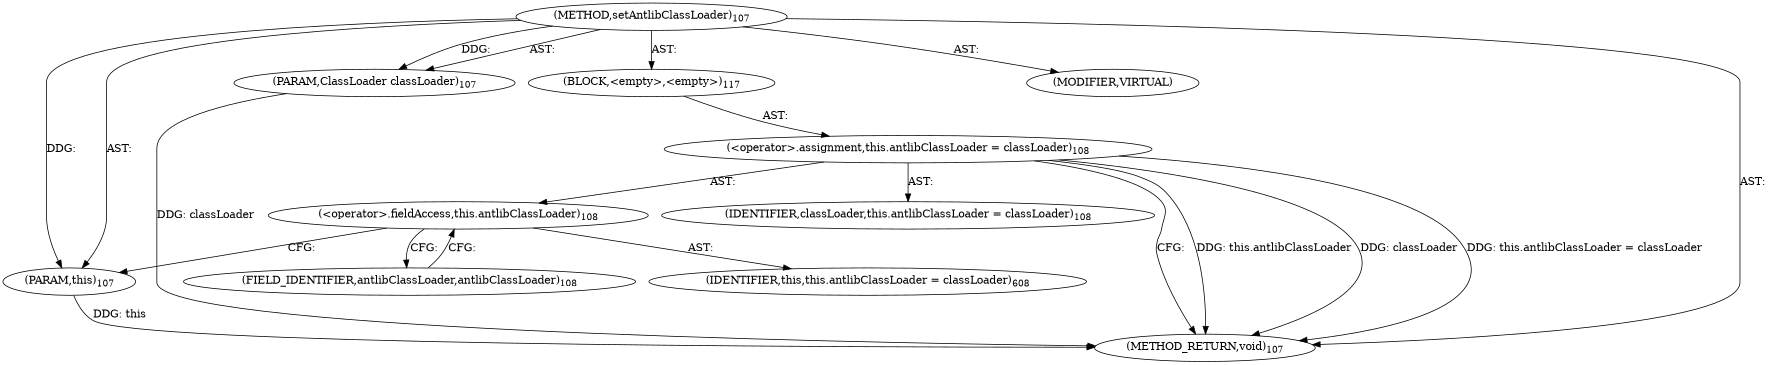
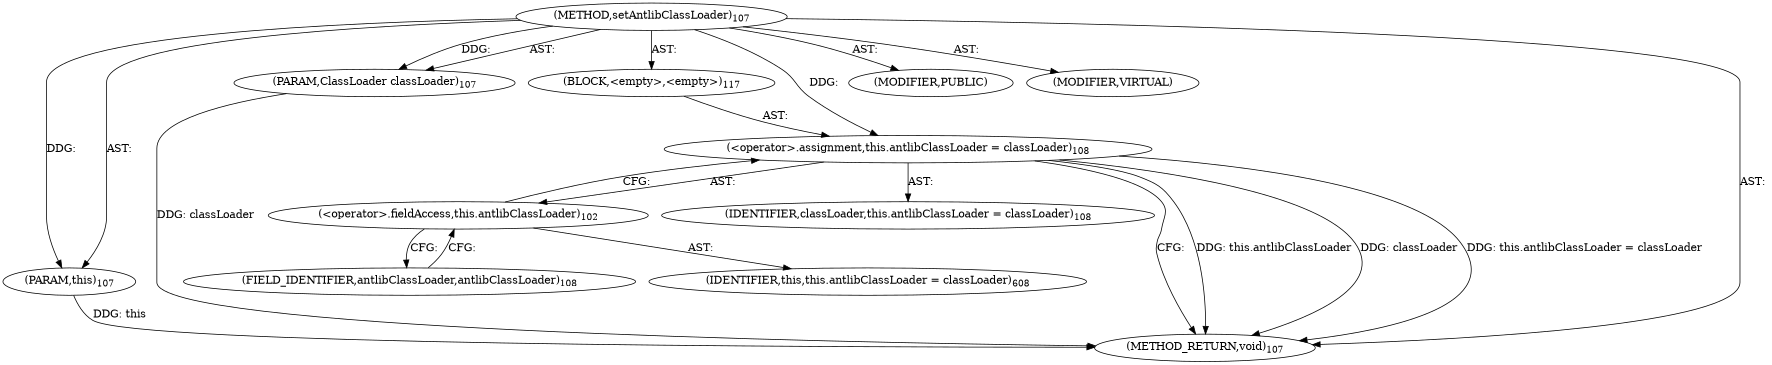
edge "(METHOD,setAntlibClassLoader)" -> "(<operator>.assignment,this.antlibClassLoader = classLoader)": added, label "DDG:"
node "(MODIFIER,PUBLIC)": added
node "(<operator>.fieldAccess,this.antlibClassLoader)": text "108" -> "102"
edge "(<operator>.fieldAccess,this.antlibClassLoader)" -> "(PARAM,this)": now "(<operator>.fieldAccess,this.antlibClassLoader)" -> "(<operator>.assignment,this.antlibClassLoader = classLoader)"
